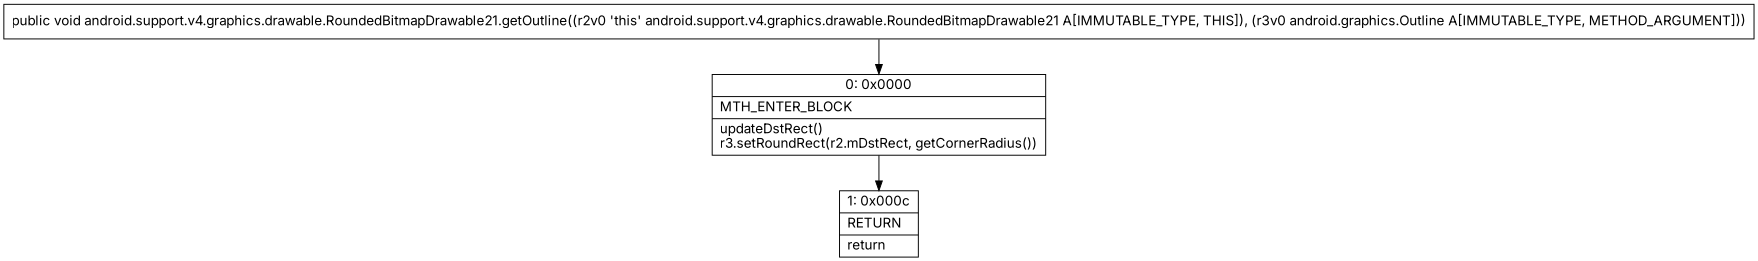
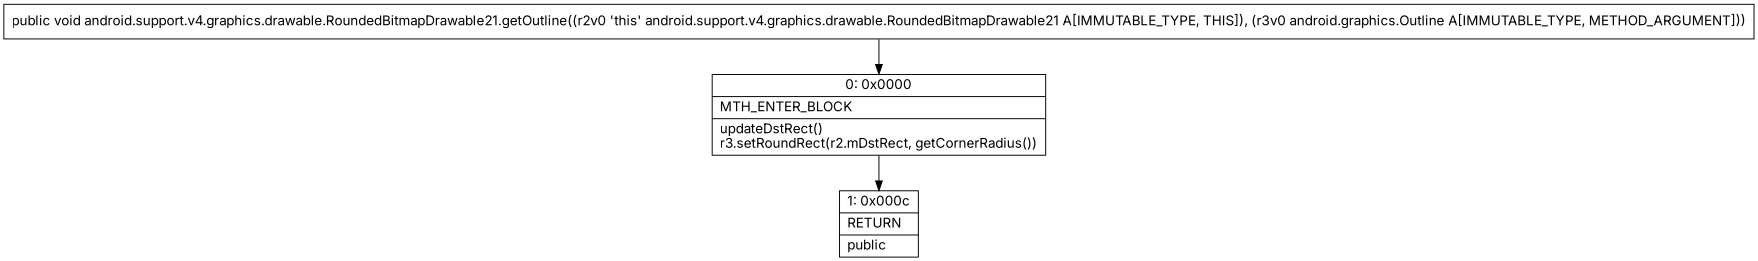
node "1: 0x000c": text "return" -> "public"
